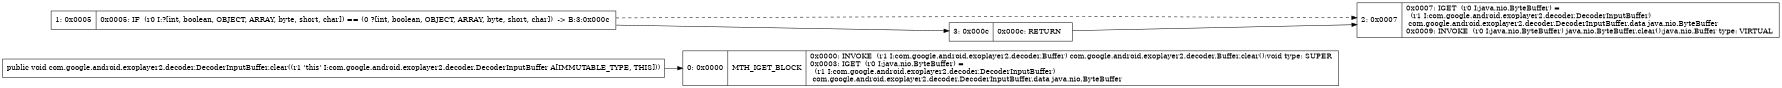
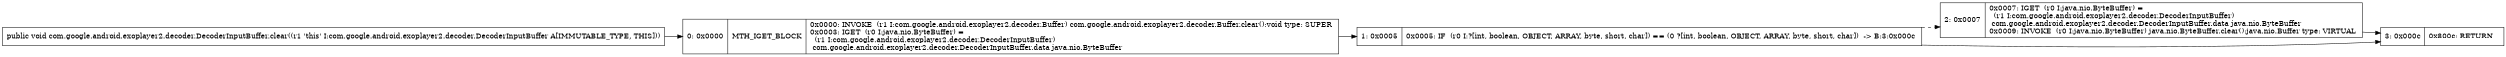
edge "3: 0x000c" -> "2: 0x0007": reversed
node "3: 0x000c": text "0x000c: RETURN" -> "0x800c: RETURN"
edge "0: 0x0000" -> "1: 0x0005": added
